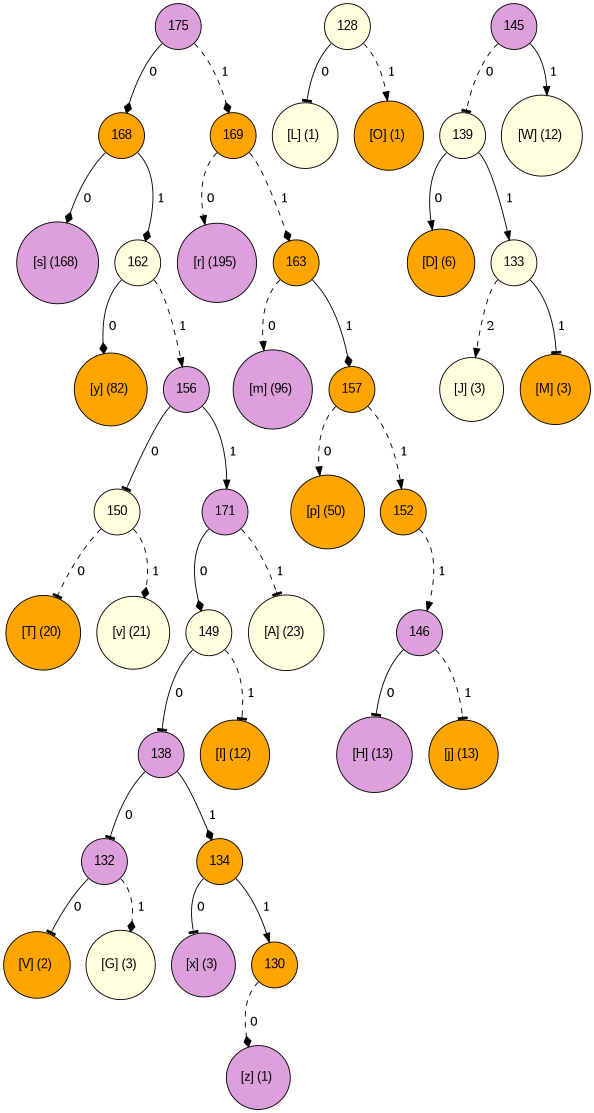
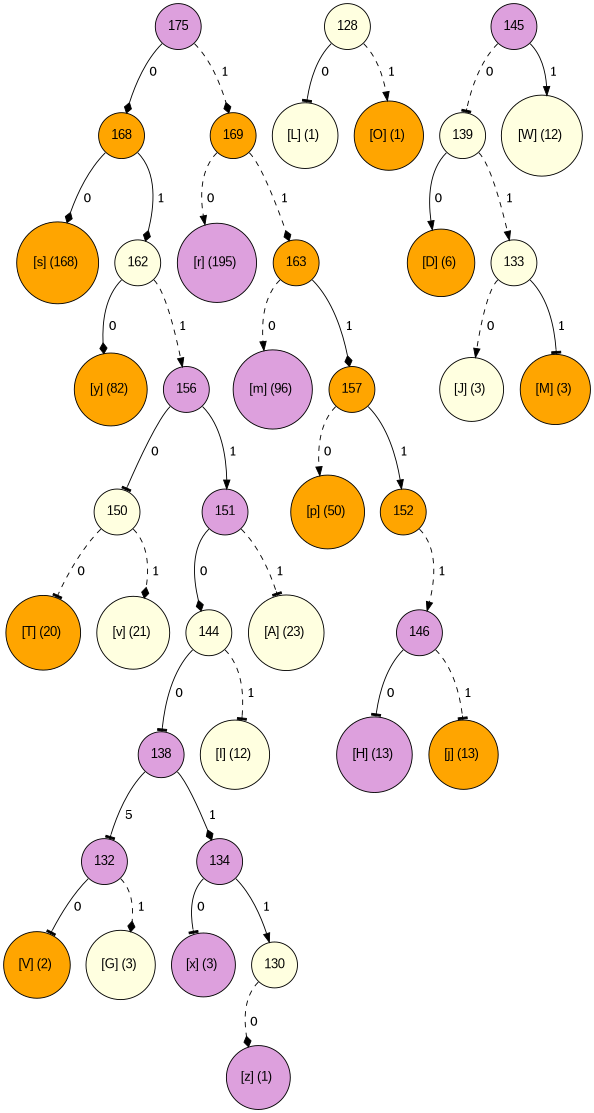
edge "139" -> "133": style solid -> dashed
node "[s] (168)": fillcolor plum -> orange
edge "133" -> "[J] (3)": label " 2" -> " 0"
edge "157" -> "152": style dashed -> solid
node "171": label "171" -> "151"
node "149": label "149" -> "144"
node "[I] (12)": fillcolor orange -> lightyellow
edge "138" -> "132": label " 0" -> " 5"
node "134": fillcolor orange -> plum
node "130": fillcolor orange -> lightyellow
